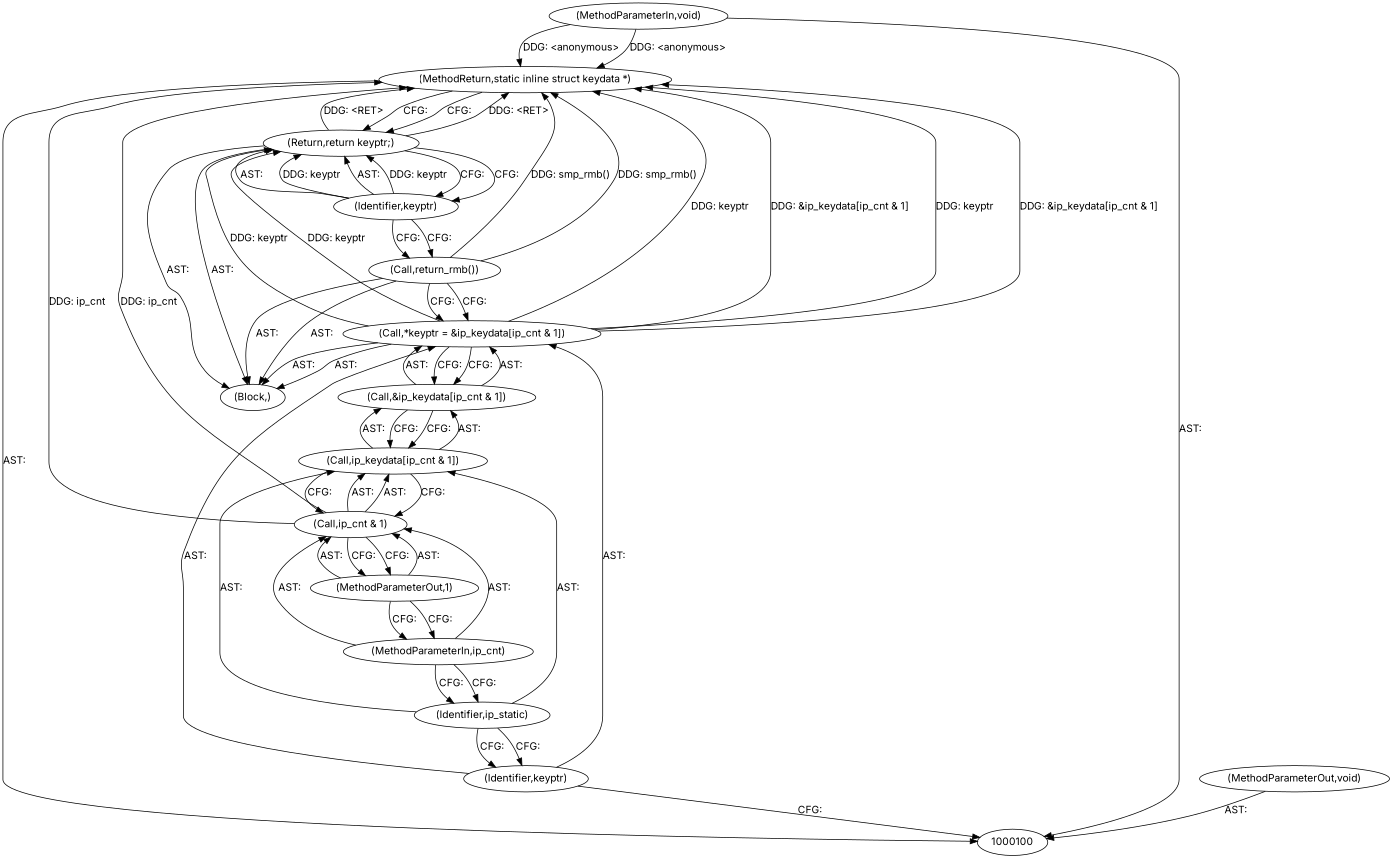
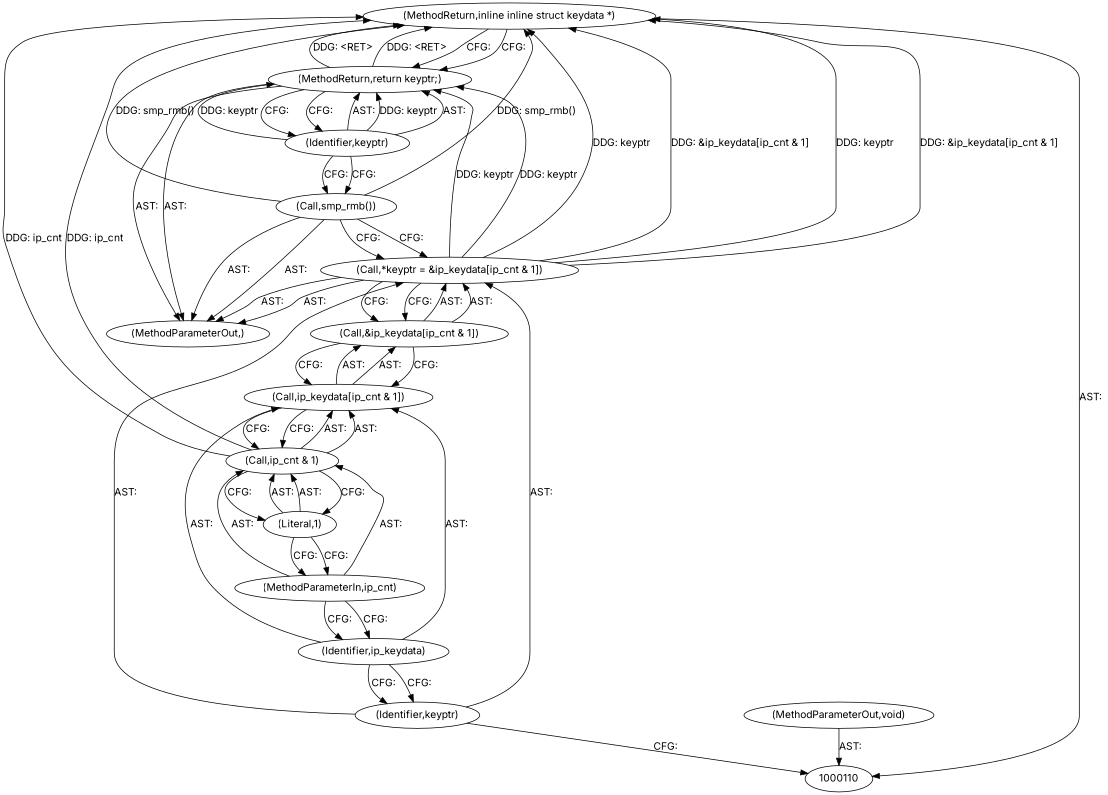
node "(MethodParameterIn,void)": removed
node "(MethodReturn,static inline struct keydata *)": label "(MethodReturn,static inline struct keydata *)" -> "(MethodReturn,inline inline struct keydata *)"
node "(Return,return keyptr;)": label "(Return,return keyptr;)" -> "(MethodReturn,return keyptr;)"
node "(Call,return_rmb())": label "(Call,return_rmb())" -> "(Call,smp_rmb())"
node "(Block,)": label "(Block,)" -> "(MethodParameterOut,)"
node "(MethodParameterOut,1)": label "(MethodParameterOut,1)" -> "(Literal,1)"
node "(Identifier,ip_static)": label "(Identifier,ip_static)" -> "(Identifier,ip_keydata)"
node "1000100": label "1000100" -> "1000110"
